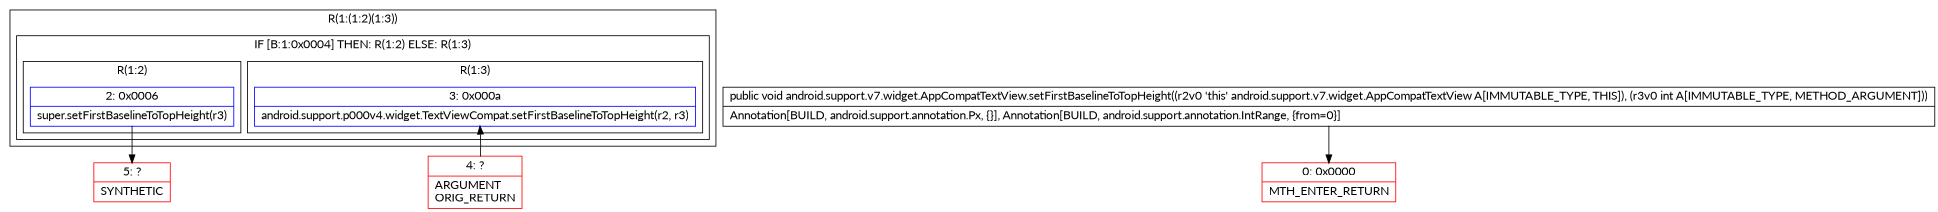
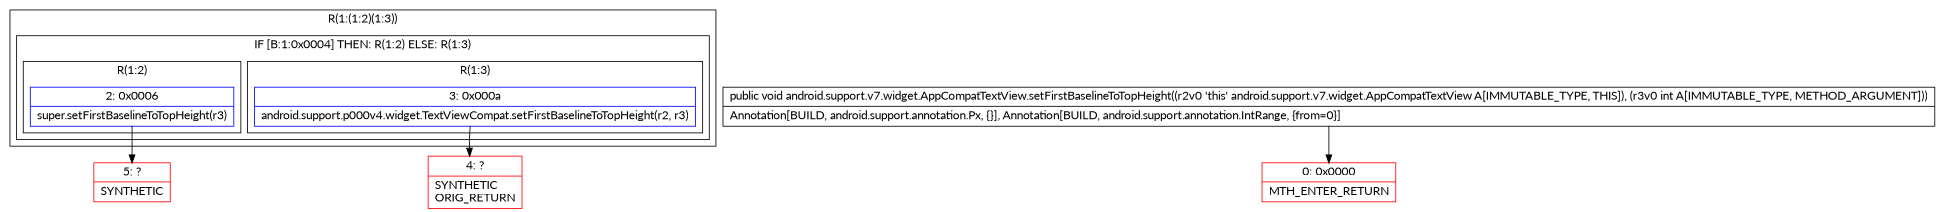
edge "4: ?" -> "3: 0x000a": reversed
node "4: ?": text "ARGUMENT" -> "SYNTHETIC"
